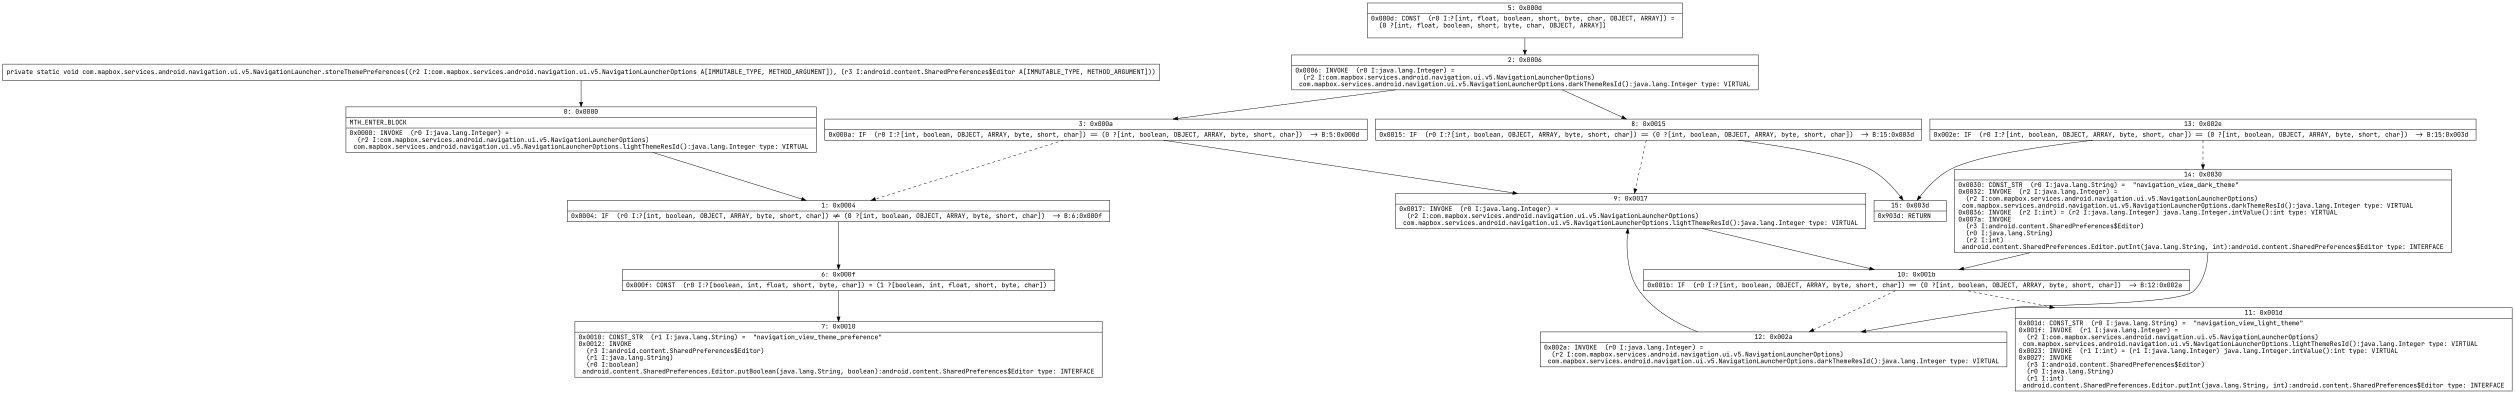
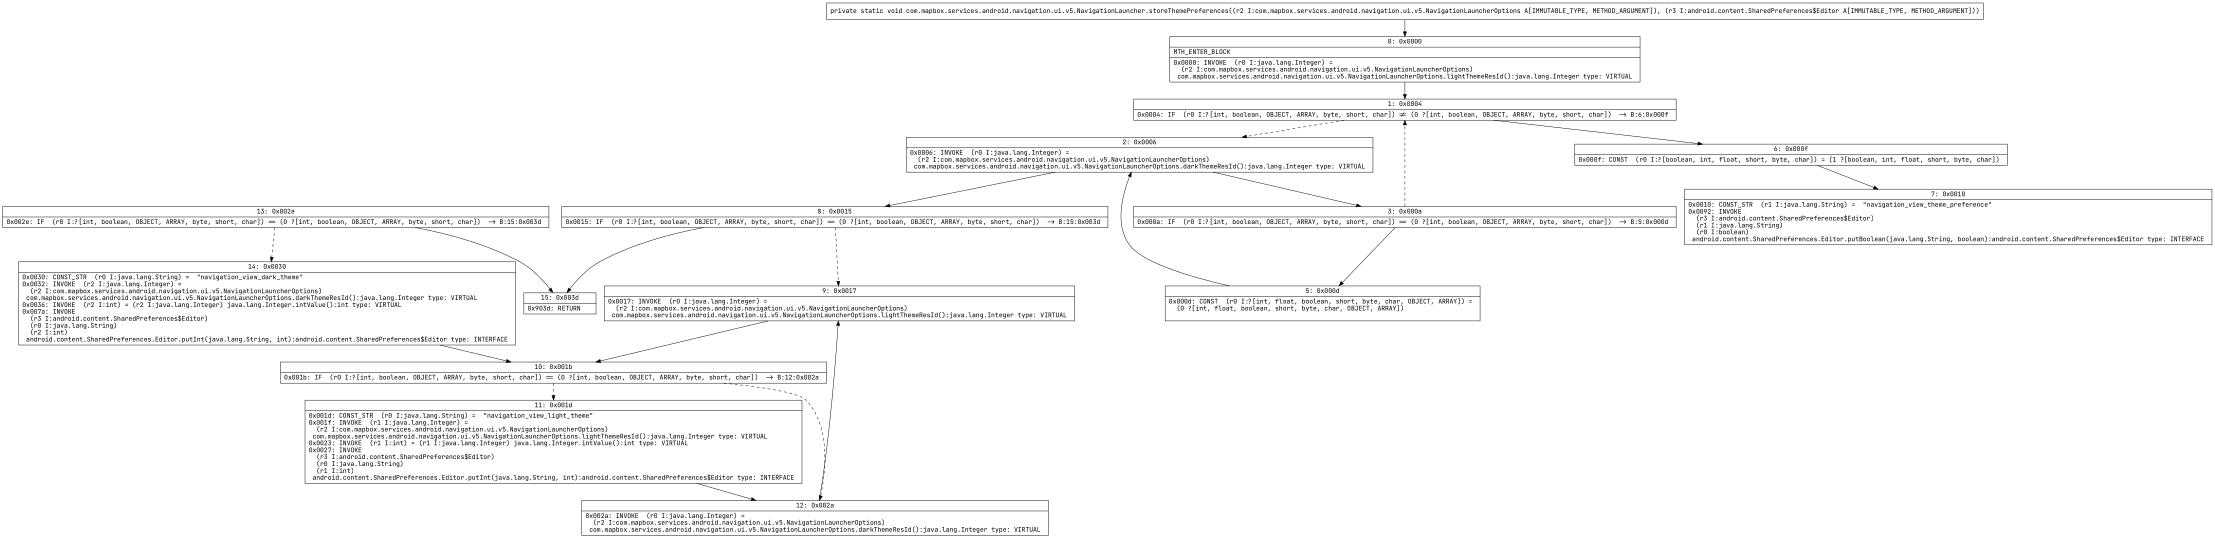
edge "1: 0x0004" -> "2: 0x0006": added
edge "3: 0x000a" -> "9: 0x0017": now "3: 0x000a" -> "5: 0x000d"
edge "14: 0x0030" -> "12: 0x002a": now "11: 0x001d" -> "12: 0x002a"
node "7: 0x0010": text "0x0012: INVOKE" -> "0x0092: INVOKE"
